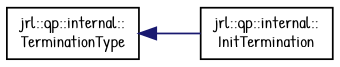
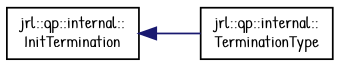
edge "jrl::qp::internal:: InitTermination" -> "jrl::qp::internal:: TerminationType": reversed
